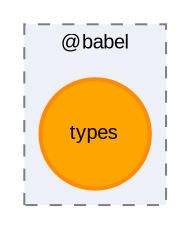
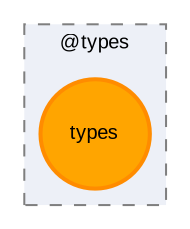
cluster "@babel": label "@babel" -> "@types"
